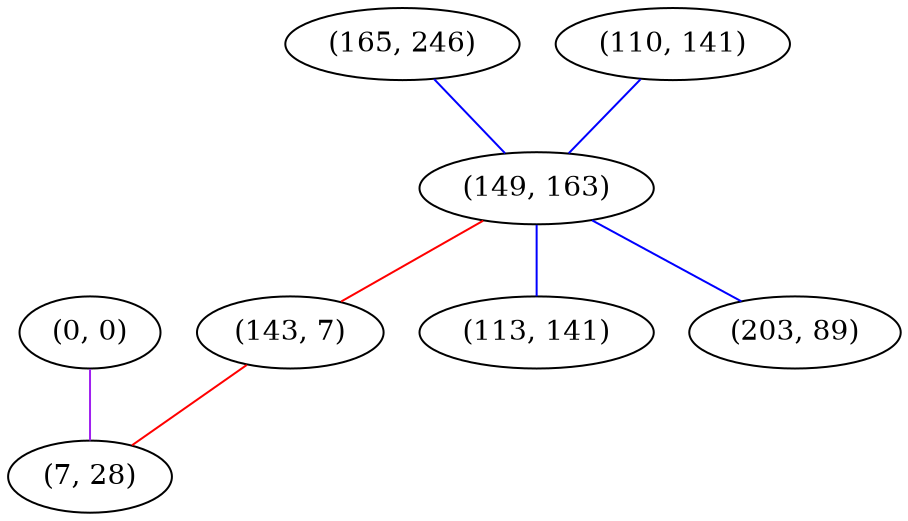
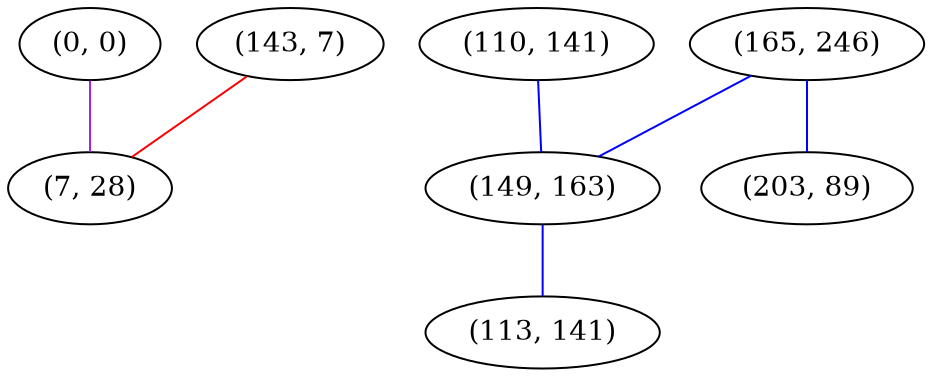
edge "(149, 163)" -- "(143, 7)": removed
edge "(149, 163)" -- "(203, 89)": now "(165, 246)" -- "(203, 89)"
